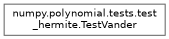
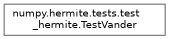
node "numpy.polynomial.tests.test _hermite.TestVander": label "numpy.polynomial.tests.test _hermite.TestVander" -> "numpy.hermite.tests.test _hermite.TestVander"
